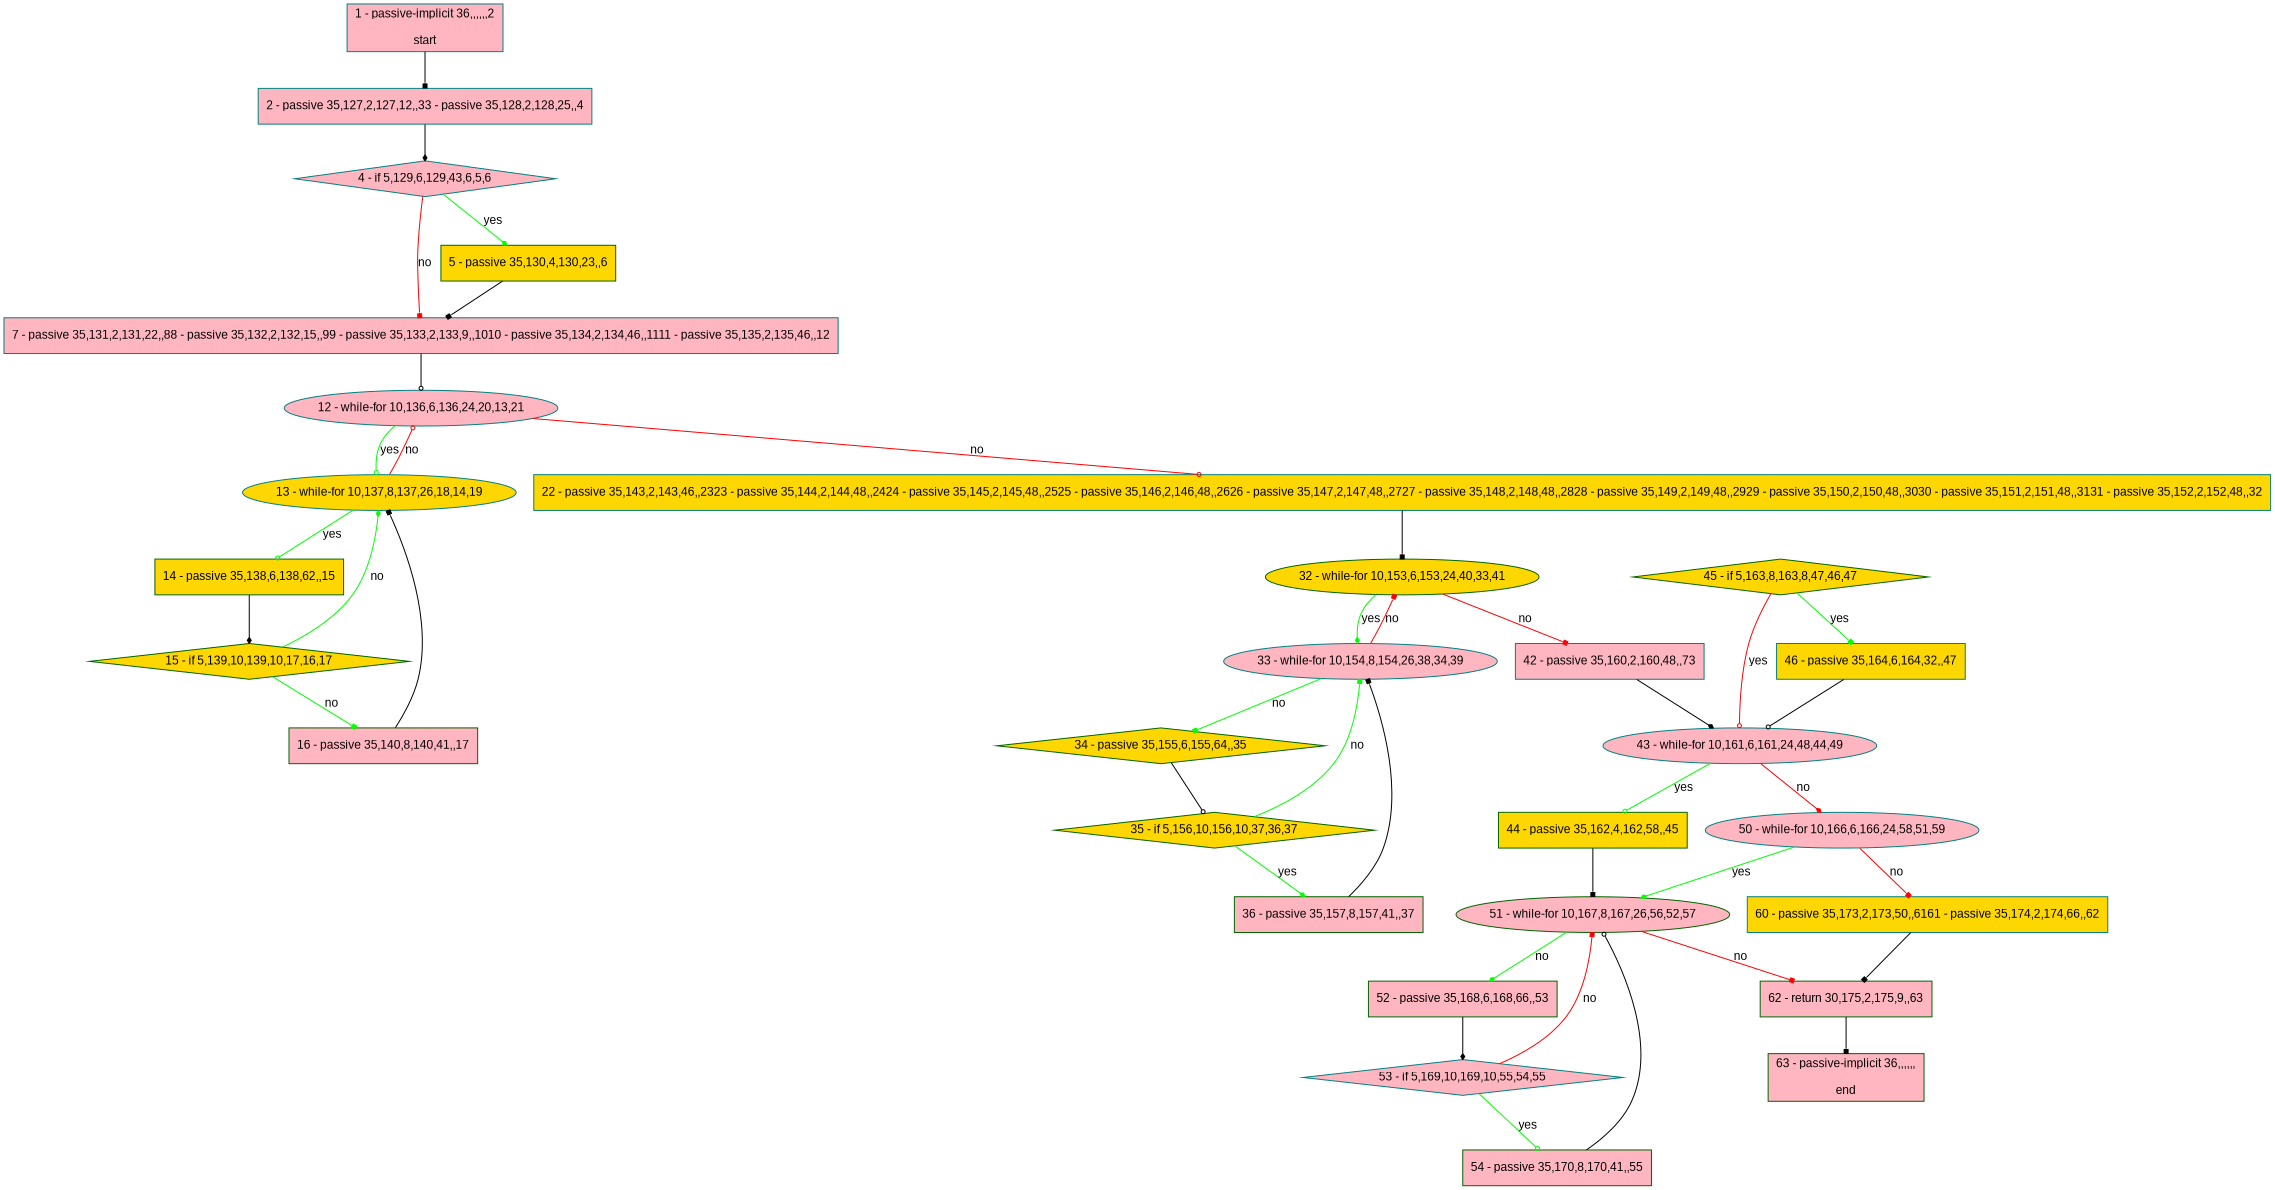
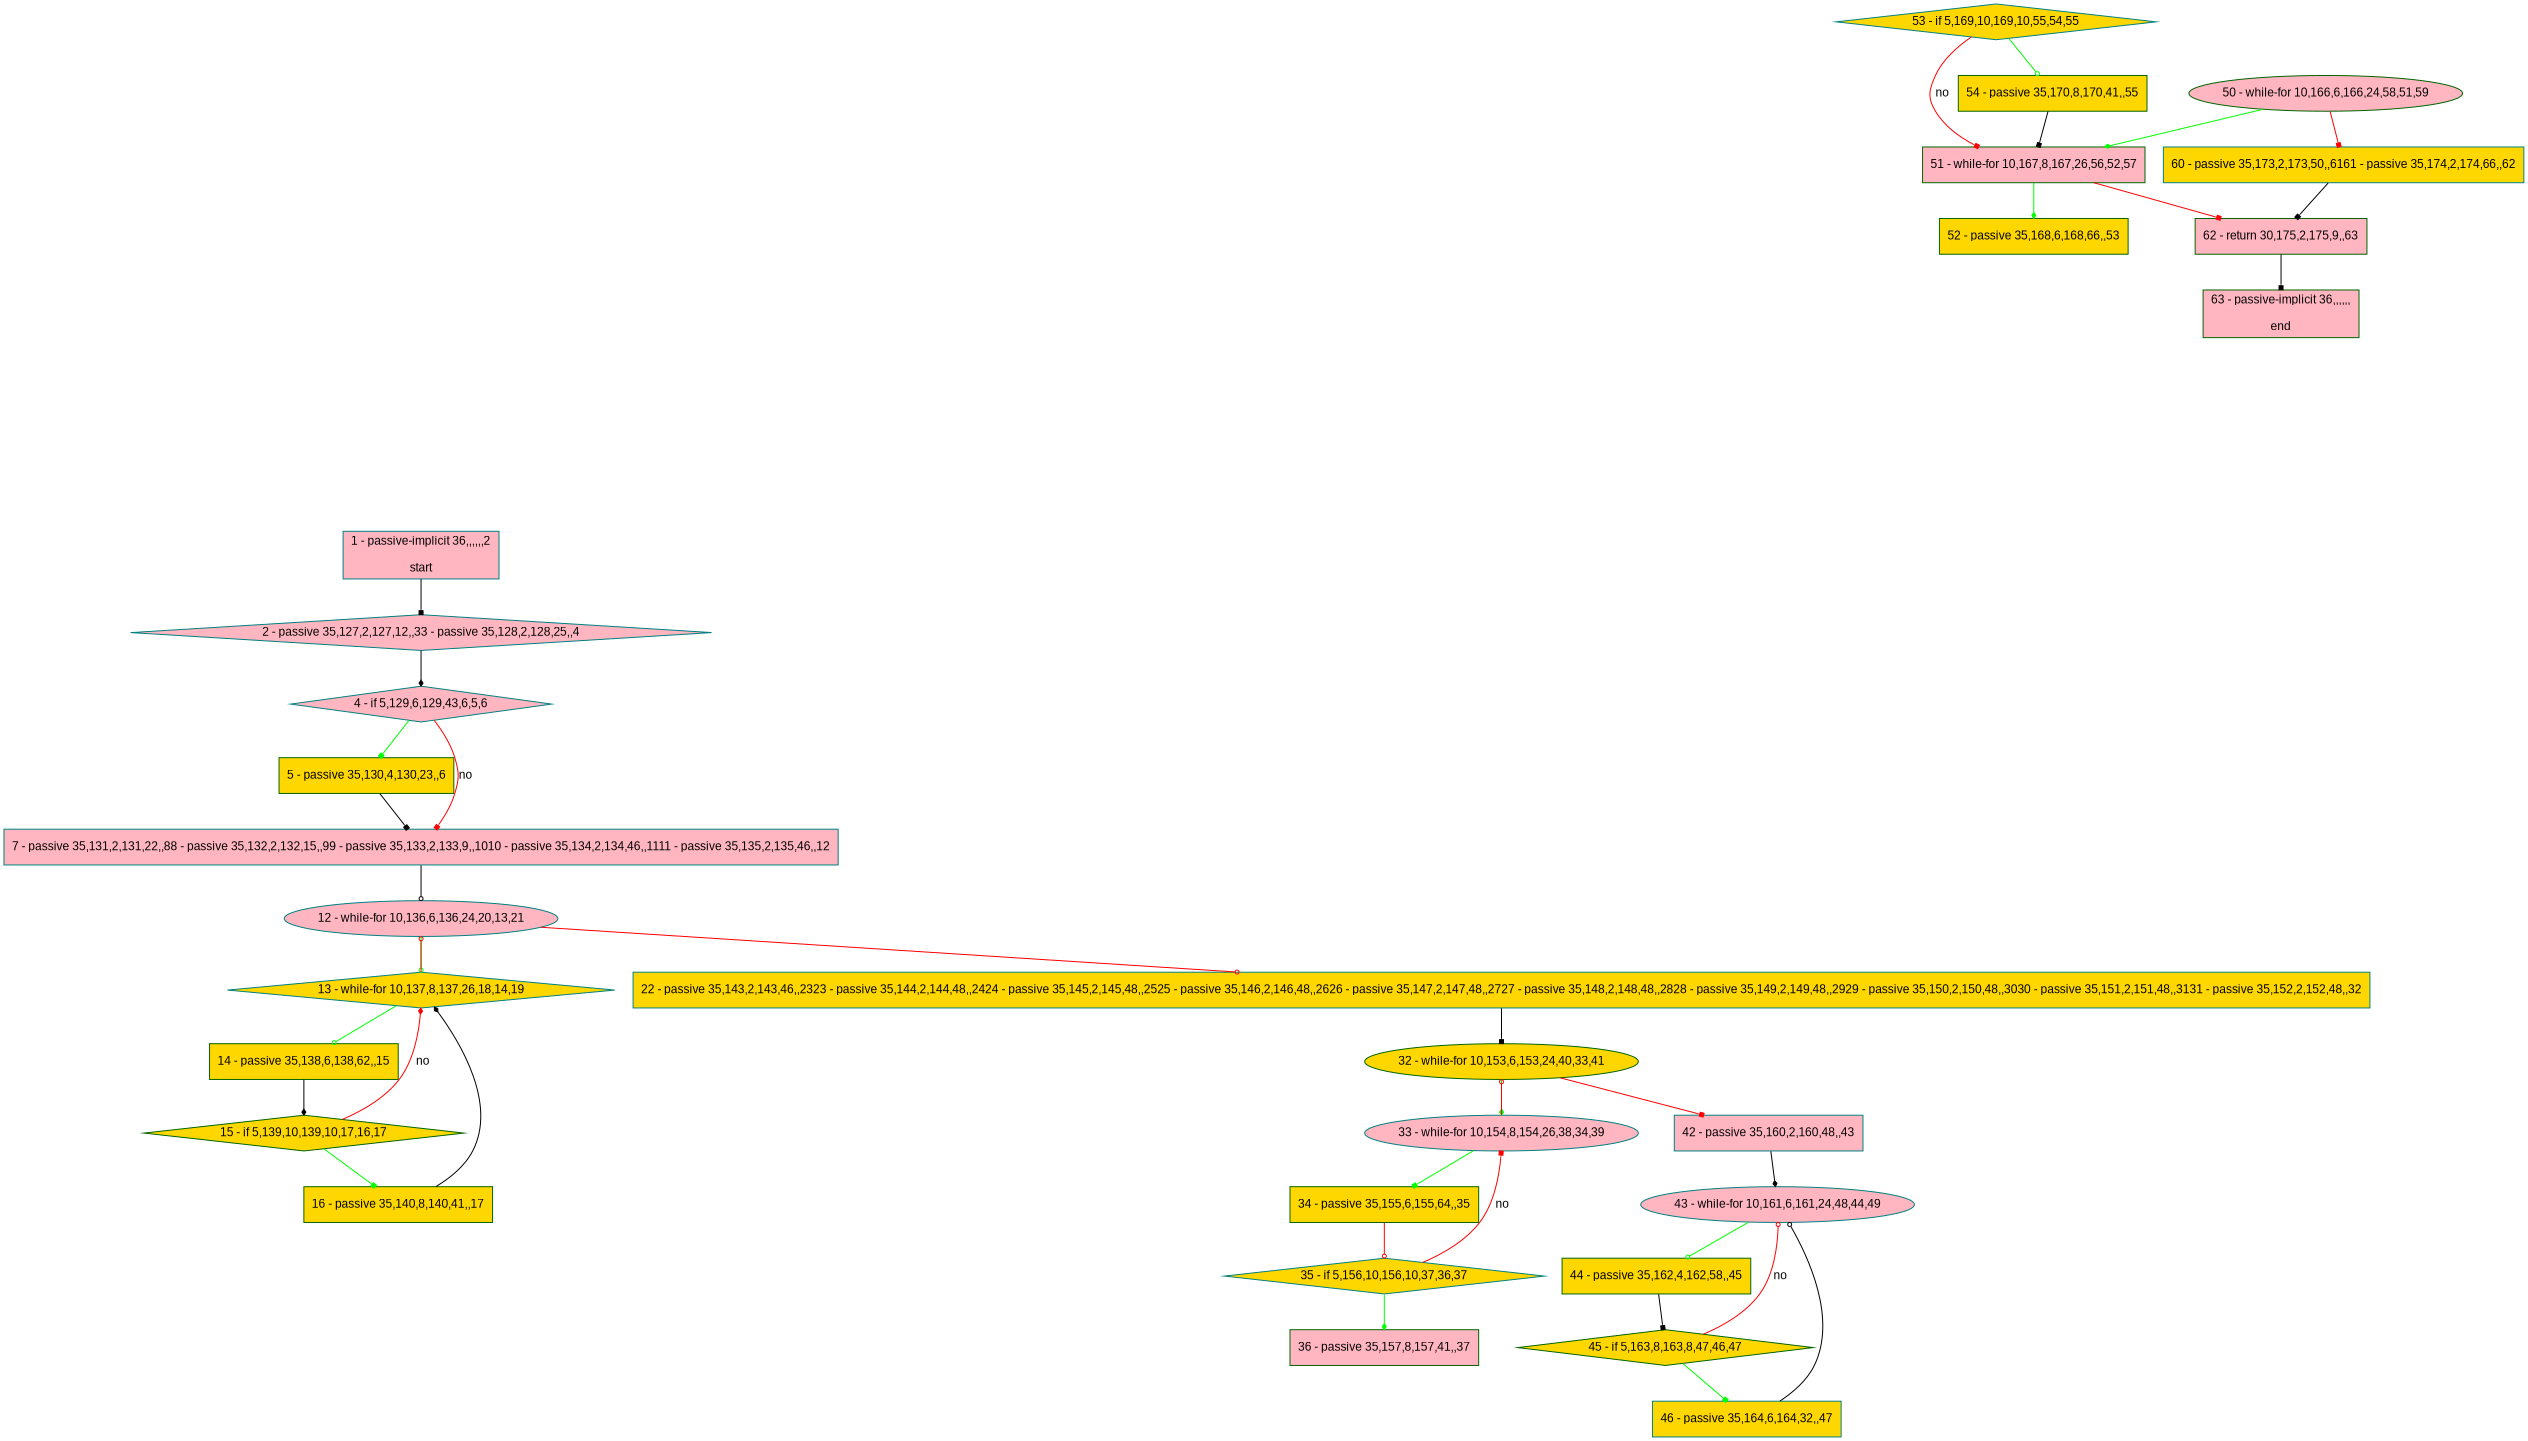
node "2 - passive 35,127,2,127,12,,33 - passive 35,128,2,128,25,,4": shape box -> diamond
edge "4 - if 5,129,6,129,43,6,5,6" -> "5 - passive 35,130,4,130,23,,6": arrowhead diamond -> box
edge "13 - while-for 10,137,8,137,26,18,14,19" -> "12 - while-for 10,136,6,136,24,20,13,21": label "no" -> "yes"
node "13 - while-for 10,137,8,137,26,18,14,19": shape ellipse -> diamond
edge "13 - while-for 10,137,8,137,26,18,14,19" -> "14 - passive 35,138,6,138,62,,15": label "yes" -> "no"
edge "15 - if 5,139,10,139,10,17,16,17" -> "13 - while-for 10,137,8,137,26,18,14,19": color #00ff00 -> #ff0000
edge "45 - if 5,163,8,163,8,47,46,47" -> "46 - passive 35,164,6,164,32,,47": label "yes" -> "no"
edge "16 - passive 35,140,8,140,41,,17" -> "13 - while-for 10,137,8,137,26,18,14,19": arrowhead box -> diamond
edge "33 - while-for 10,154,8,154,26,38,34,39" -> "32 - while-for 10,153,6,153,24,40,33,41": arrowhead box -> odot
node "42 - passive 35,160,2,160,48,,73": label "42 - passive 35,160,2,160,48,,73" -> "42 - passive 35,160,2,160,48,,43"
edge "45 - if 5,163,8,163,8,47,46,47" -> "43 - while-for 10,161,6,161,24,48,44,49": label "yes" -> "no"
edge "15 - if 5,139,10,139,10,17,16,17" -> "16 - passive 35,140,8,140,41,,17": label "no" -> "yes"
edge "33 - while-for 10,154,8,154,26,38,34,39" -> "34 - passive 35,155,6,155,64,,35": label "no" -> "yes"
node "16 - passive 35,140,8,140,41,,17": fillcolor lightpink -> gold
node "34 - passive 35,155,6,155,64,,35": shape diamond -> box
edge "35 - if 5,156,10,156,10,37,36,37" -> "33 - while-for 10,154,8,154,26,38,34,39": color #00ff00 -> #ff0000
edge "34 - passive 35,155,6,155,64,,35" -> "35 - if 5,156,10,156,10,37,36,37": color #000000 -> #ff0000
edge "43 - while-for 10,161,6,161,24,48,44,49" -> "50 - while-for 10,166,6,166,24,58,51,59": removed, label "no"
edge "36 - passive 35,157,8,157,41,,37" -> "33 - while-for 10,154,8,154,26,38,34,39": removed
node "35 - if 5,156,10,156,10,37,36,37": color darkgreen -> teal
node "50 - while-for 10,166,6,166,24,58,51,59": color teal -> darkgreen
edge "44 - passive 35,162,4,162,58,,45" -> "51 - while-for 10,167,8,167,26,56,52,57": now "44 - passive 35,162,4,162,58,,45" -> "45 - if 5,163,8,163,8,47,46,47"
node "51 - while-for 10,167,8,167,26,56,52,57": shape ellipse -> box
edge "51 - while-for 10,167,8,167,26,56,52,57" -> "52 - passive 35,168,6,168,66,,53": label "no" -> "yes"
node "52 - passive 35,168,6,168,66,,53": fillcolor lightpink -> gold
edge "52 - passive 35,168,6,168,66,,53" -> "53 - if 5,169,10,169,10,55,54,55": removed
edge "54 - passive 35,170,8,170,41,,55" -> "51 - while-for 10,167,8,167,26,56,52,57": arrowhead odot -> box
node "53 - if 5,169,10,169,10,55,54,55": fillcolor lightpink -> gold
node "54 - passive 35,170,8,170,41,,55": fillcolor lightpink -> gold
